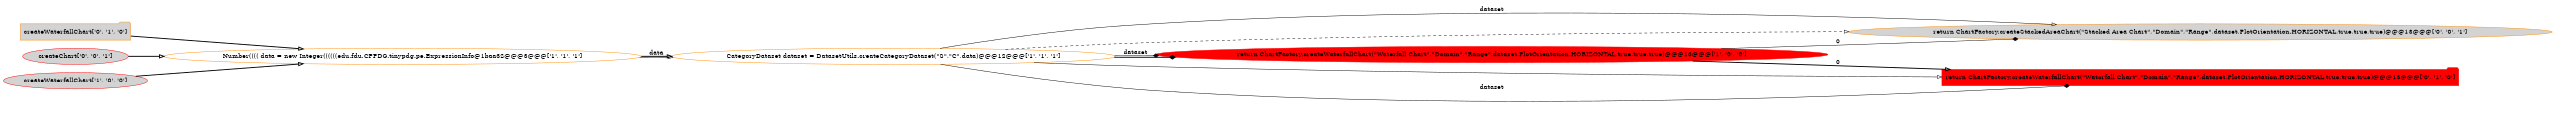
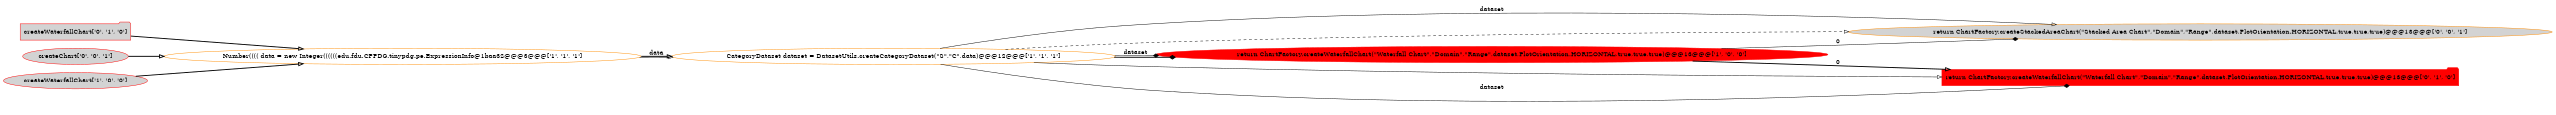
node "createWaterfallChart['0', '1', '0']": color darkorange -> red
